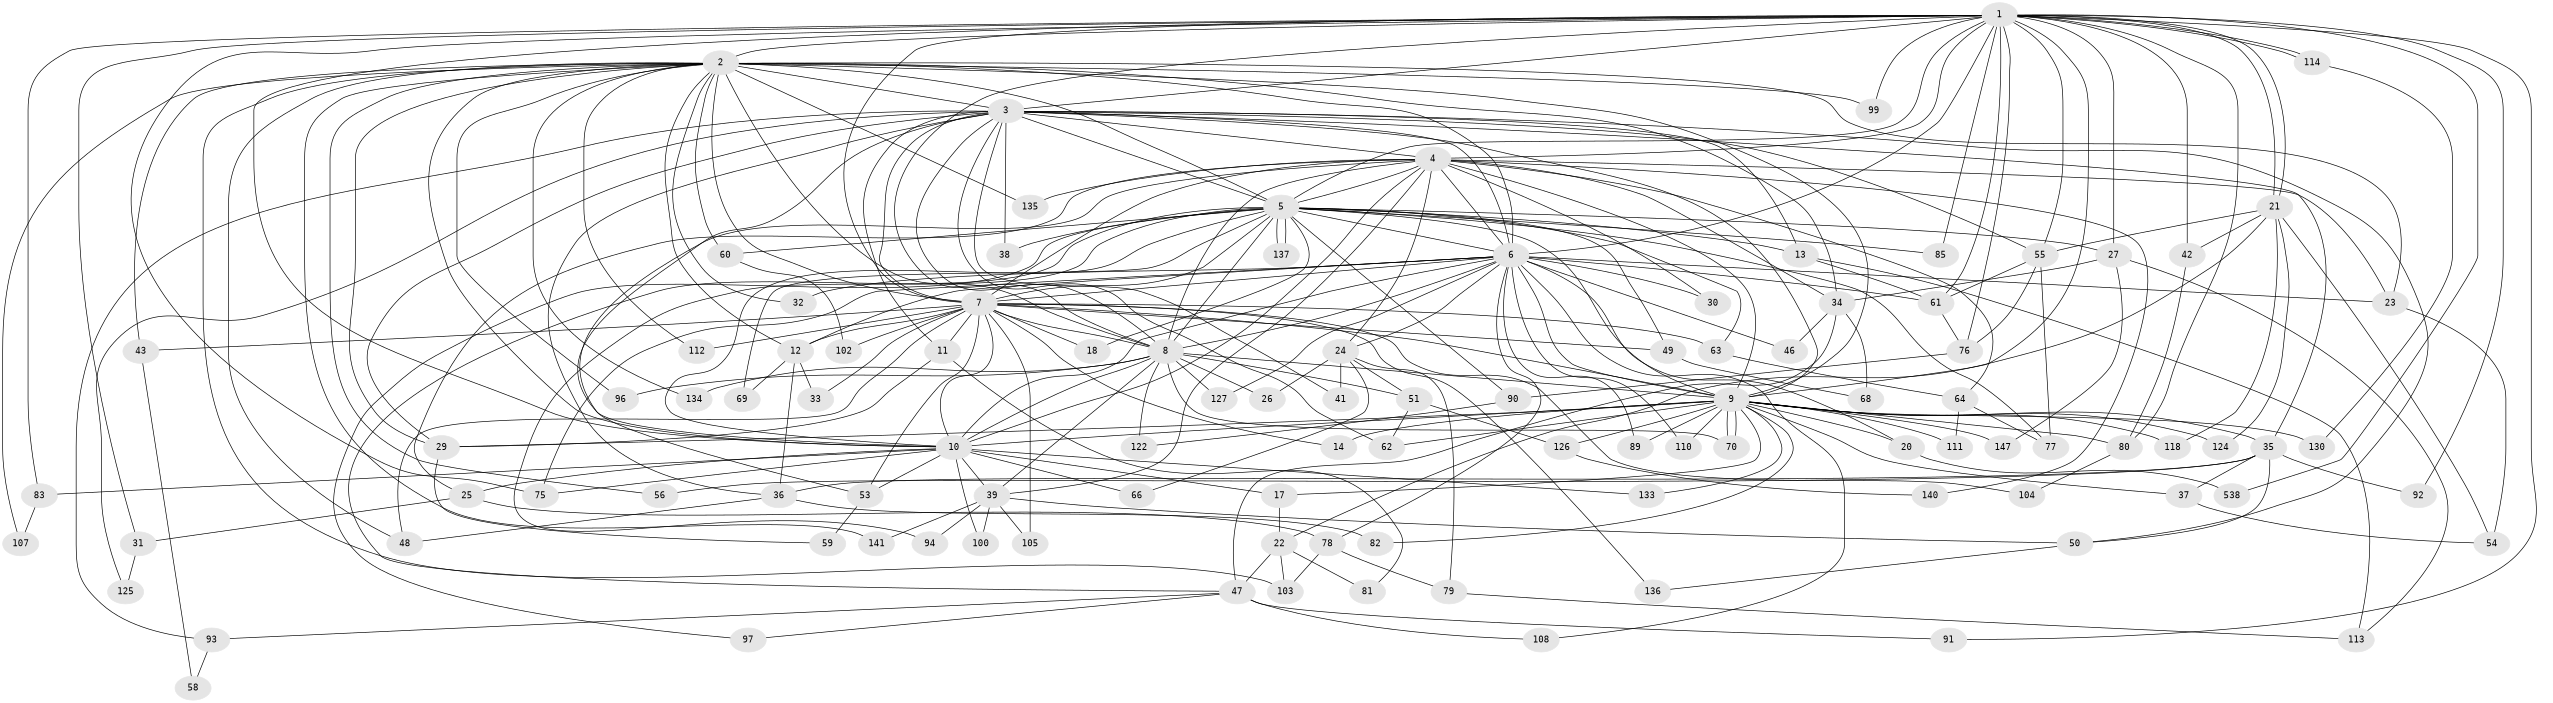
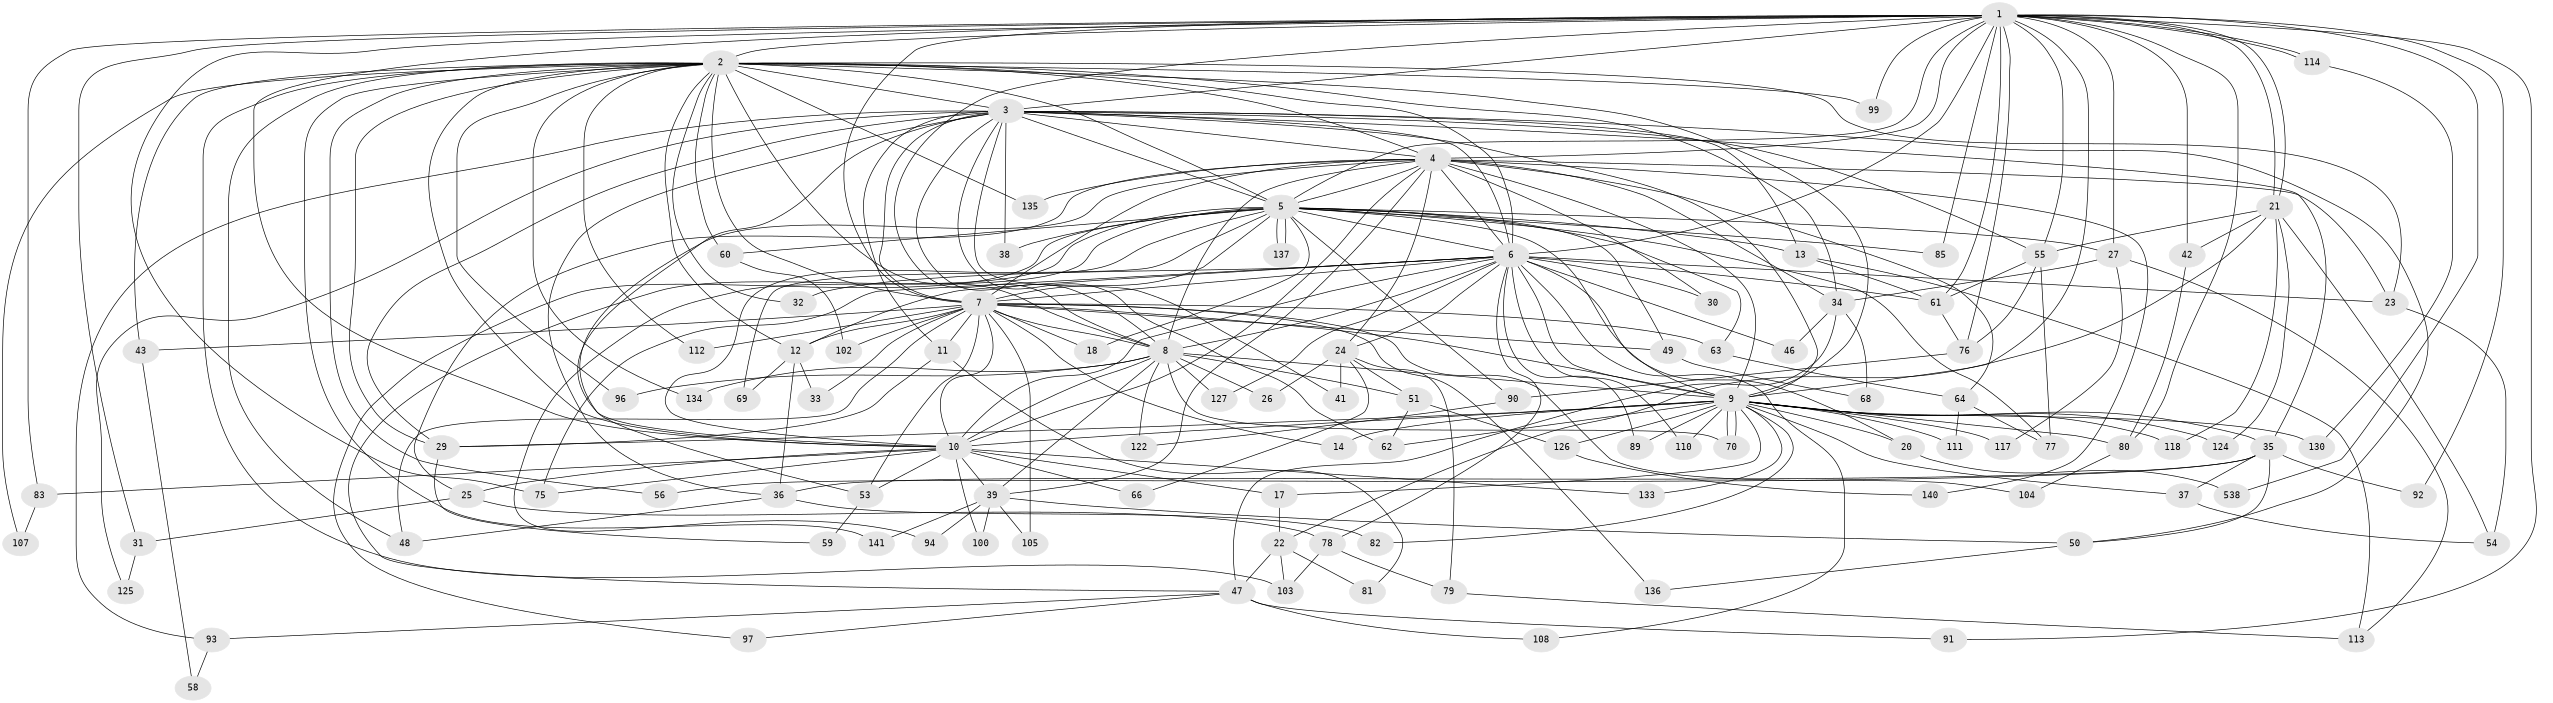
edge "2" -- "4": added
edge "5" -- "8": removed
node "147": label "147" -> "117"
